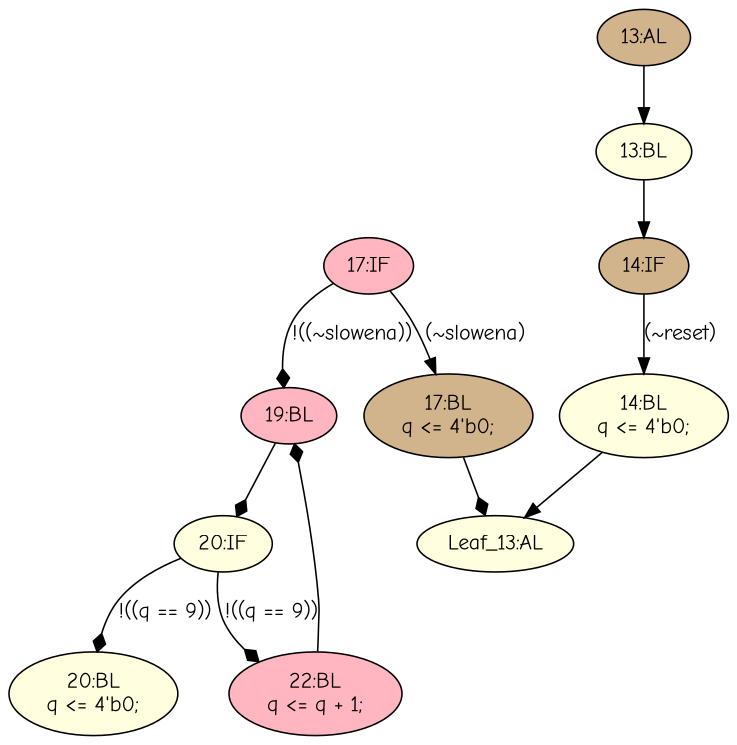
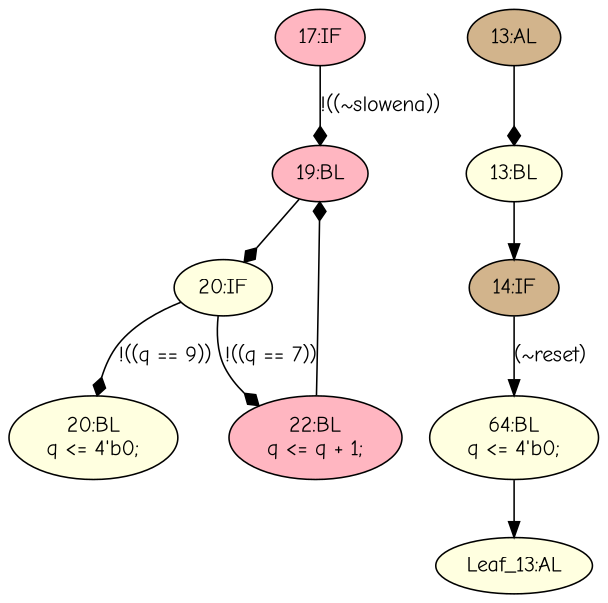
edge "13:AL" -> "13:BL": arrowhead normal -> diamond
node "17:BL q <= 4'b0;": removed
node "14:BL q <= 4'b0;": label "14:BL q <= 4'b0;" -> "64:BL q <= 4'b0;"
edge "20:IF" -> "22:BL q <= q + 1;": label "!((q == 9))" -> "!((q == 7))"
